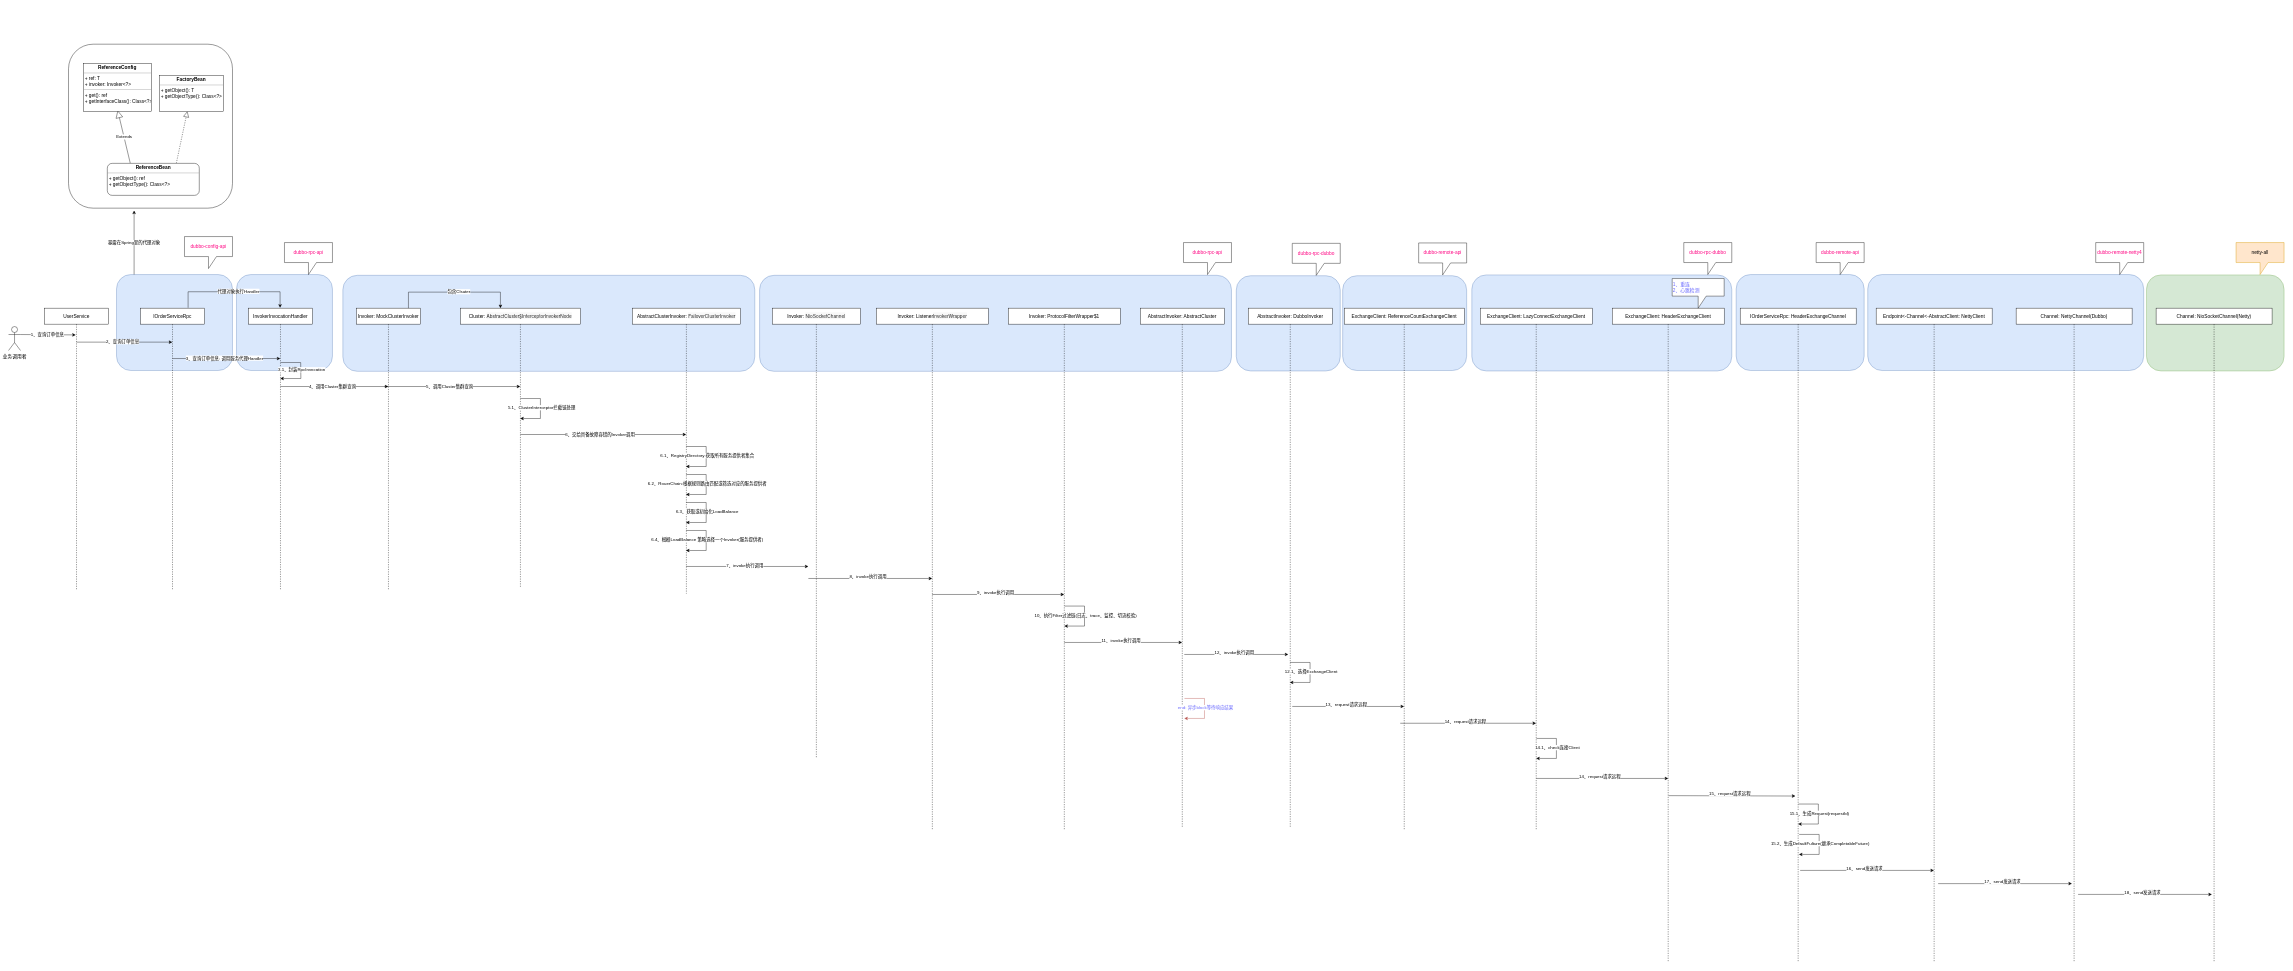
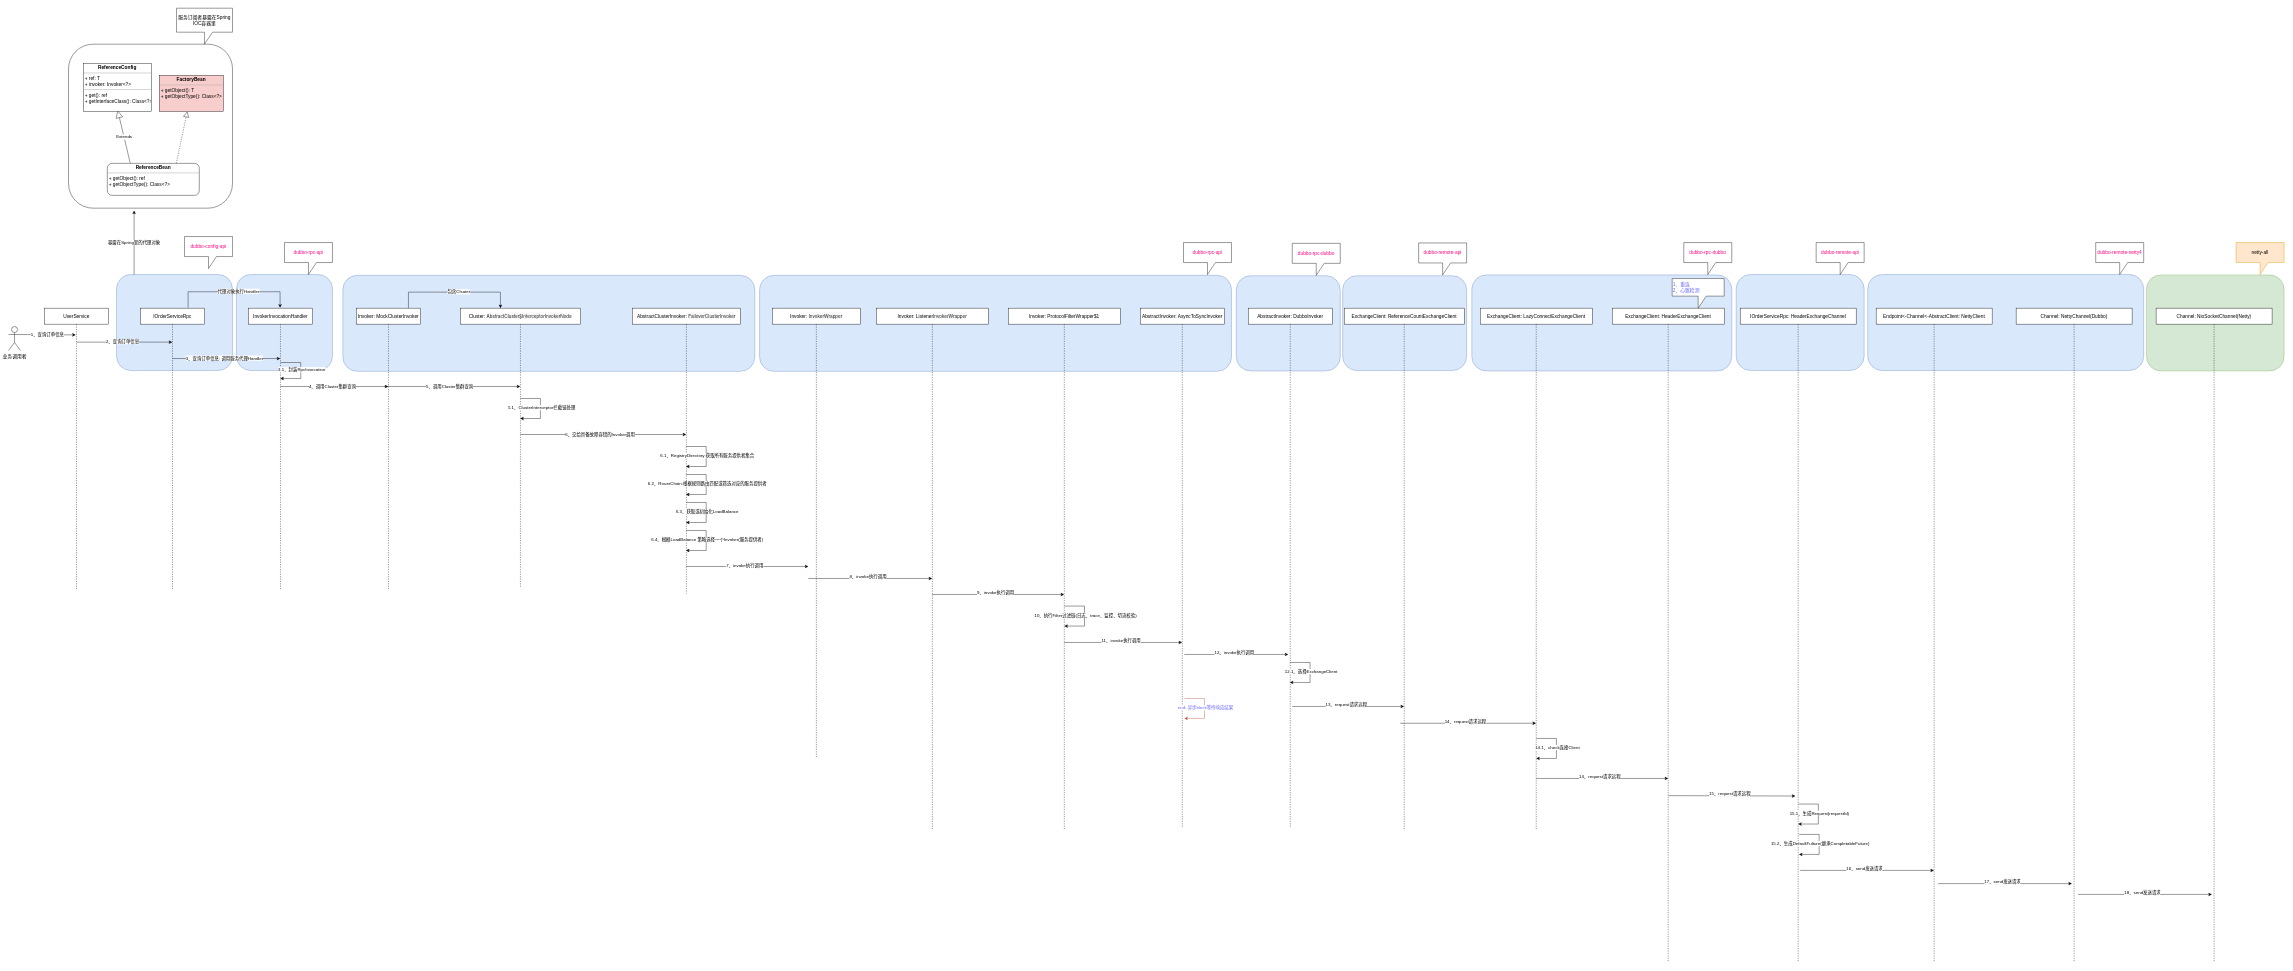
node "服务订阅者暴露在Spring IOC容器里": added
node "FactoryBean + getObject(): T + getObjectType(): Class<?>": fillcolor #ffffff -> #f8cecc
node "Invoker: NioSocketChannel": label "Invoker: NioSocketChannel" -> "Invoker: InvokerWrapper"
node "AbstractInvoker: AbstractCluster": label "AbstractInvoker: AbstractCluster" -> "AbstractInvoker: AsyncToSyncInvoker"
